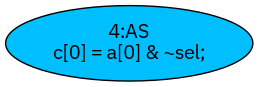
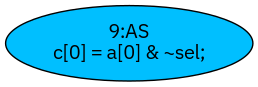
node "4:AS c[0] = a[0] & ~sel;": label "4:AS c[0] = a[0] & ~sel;" -> "9:AS c[0] = a[0] & ~sel;"
